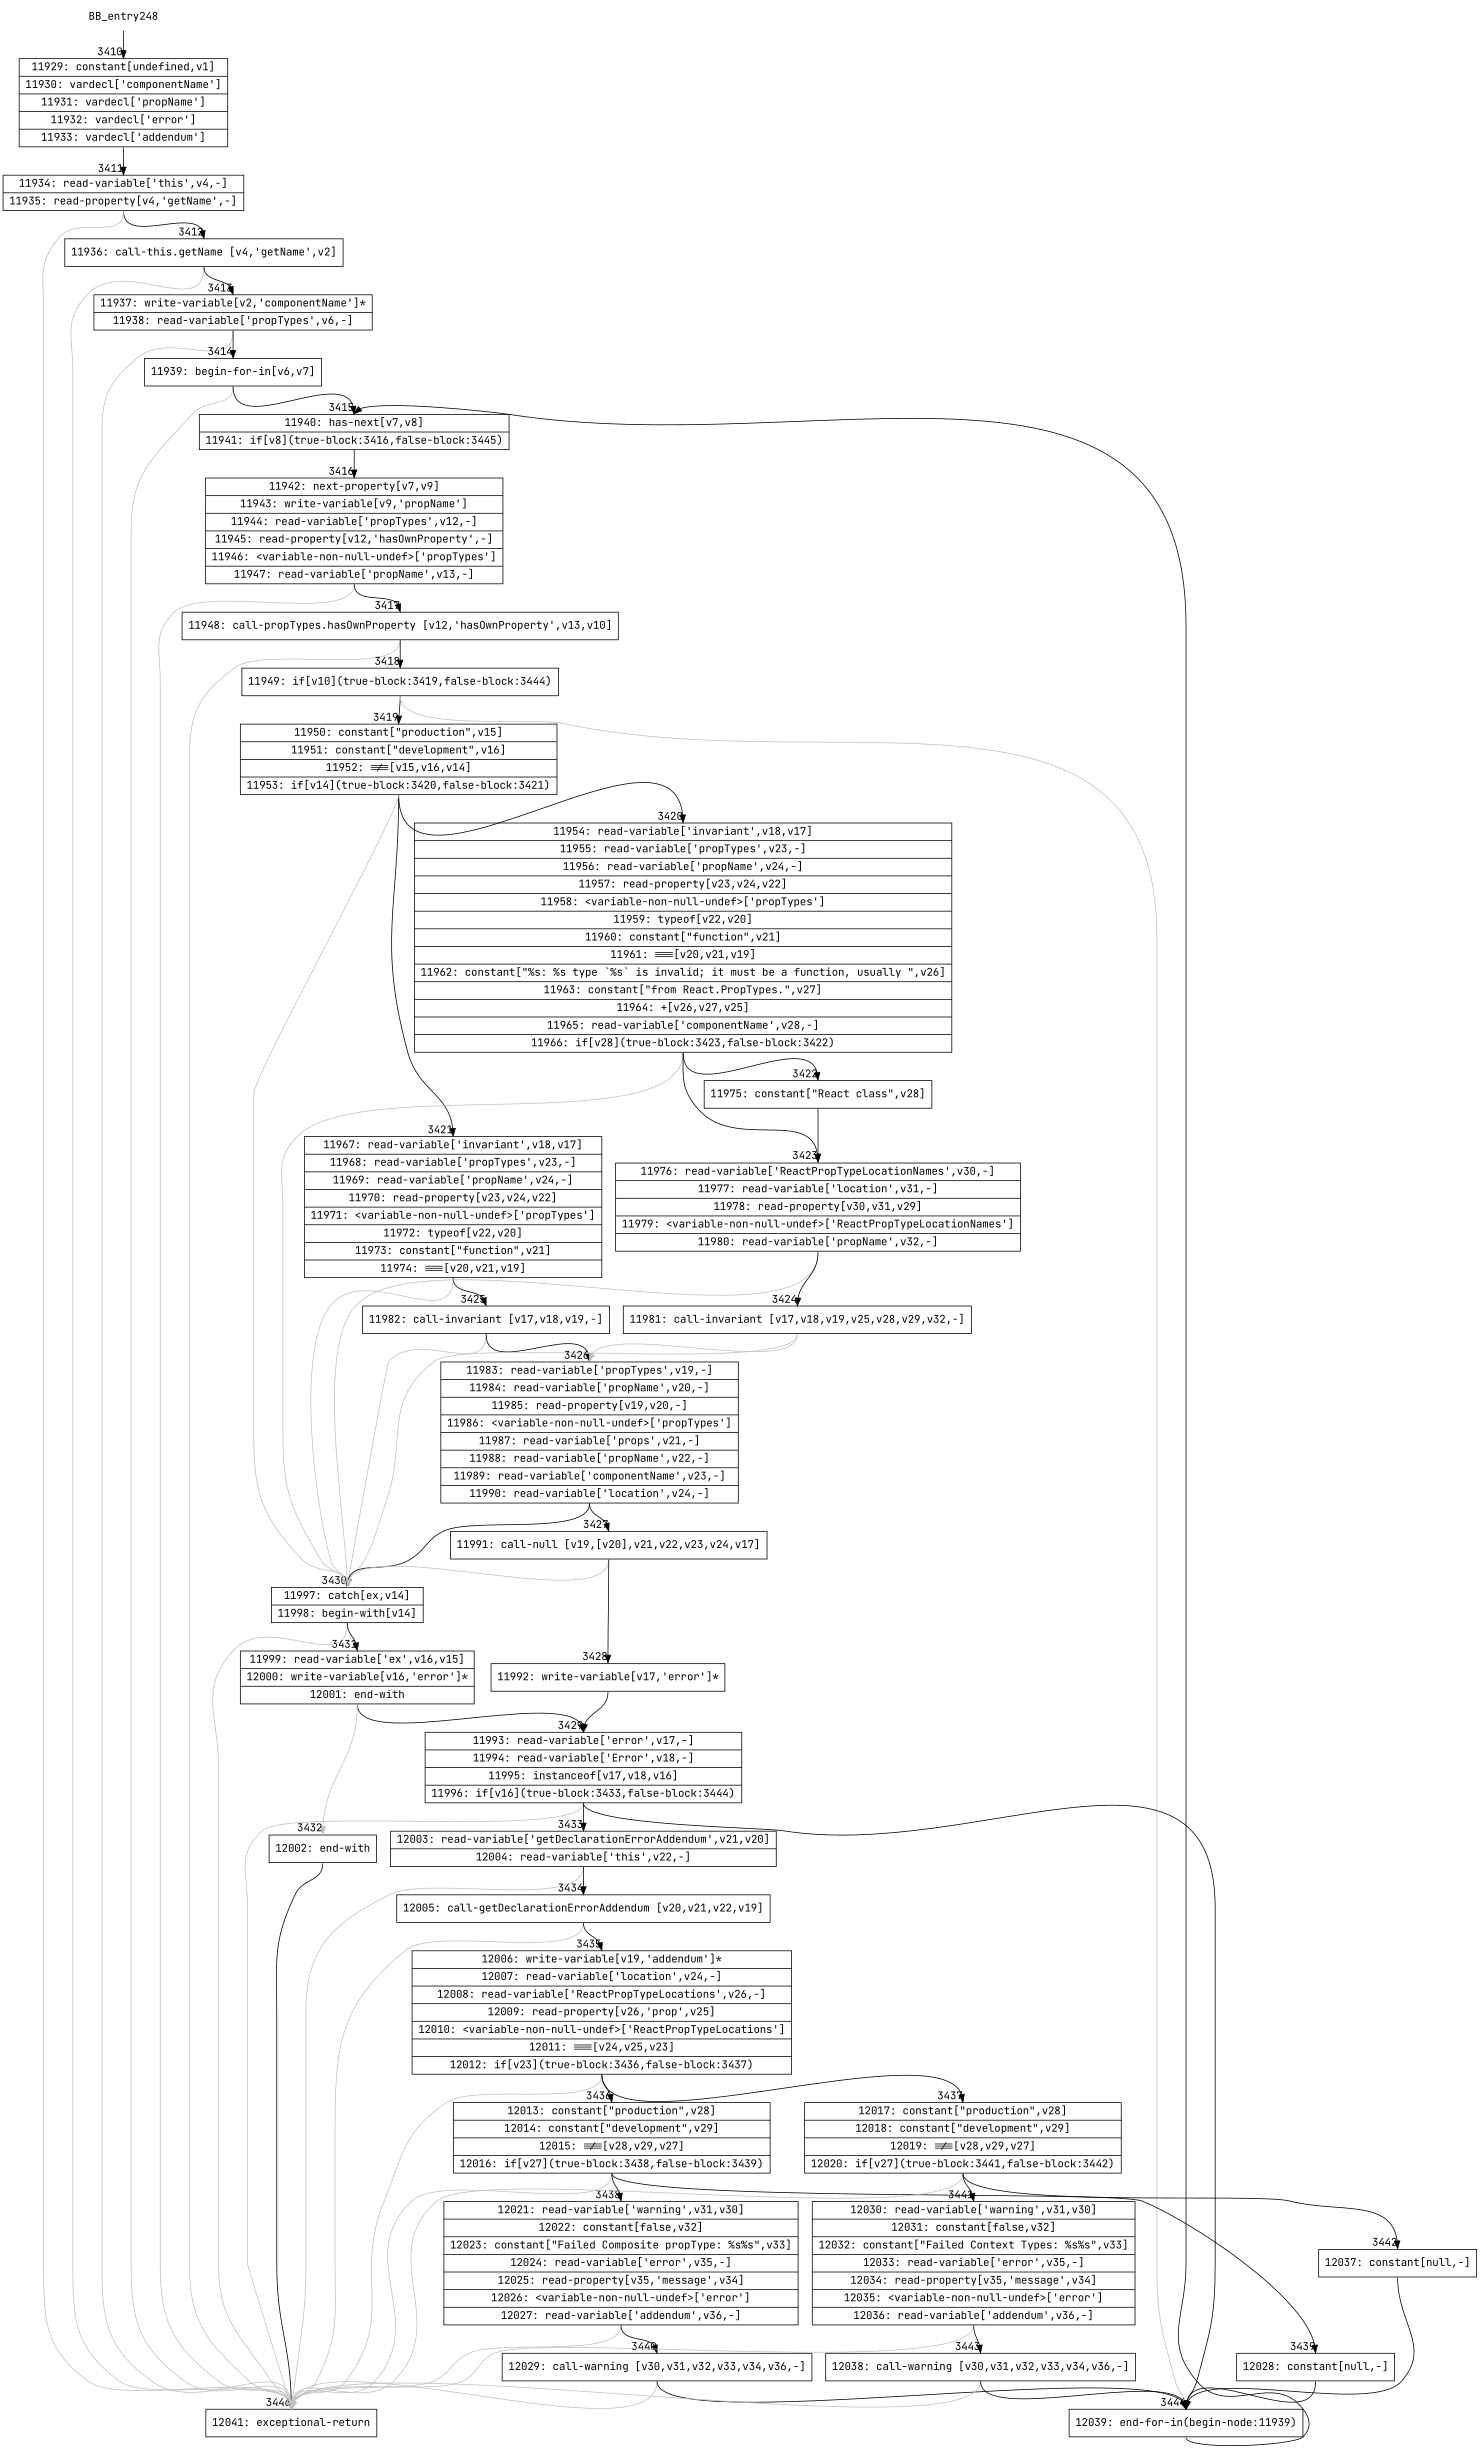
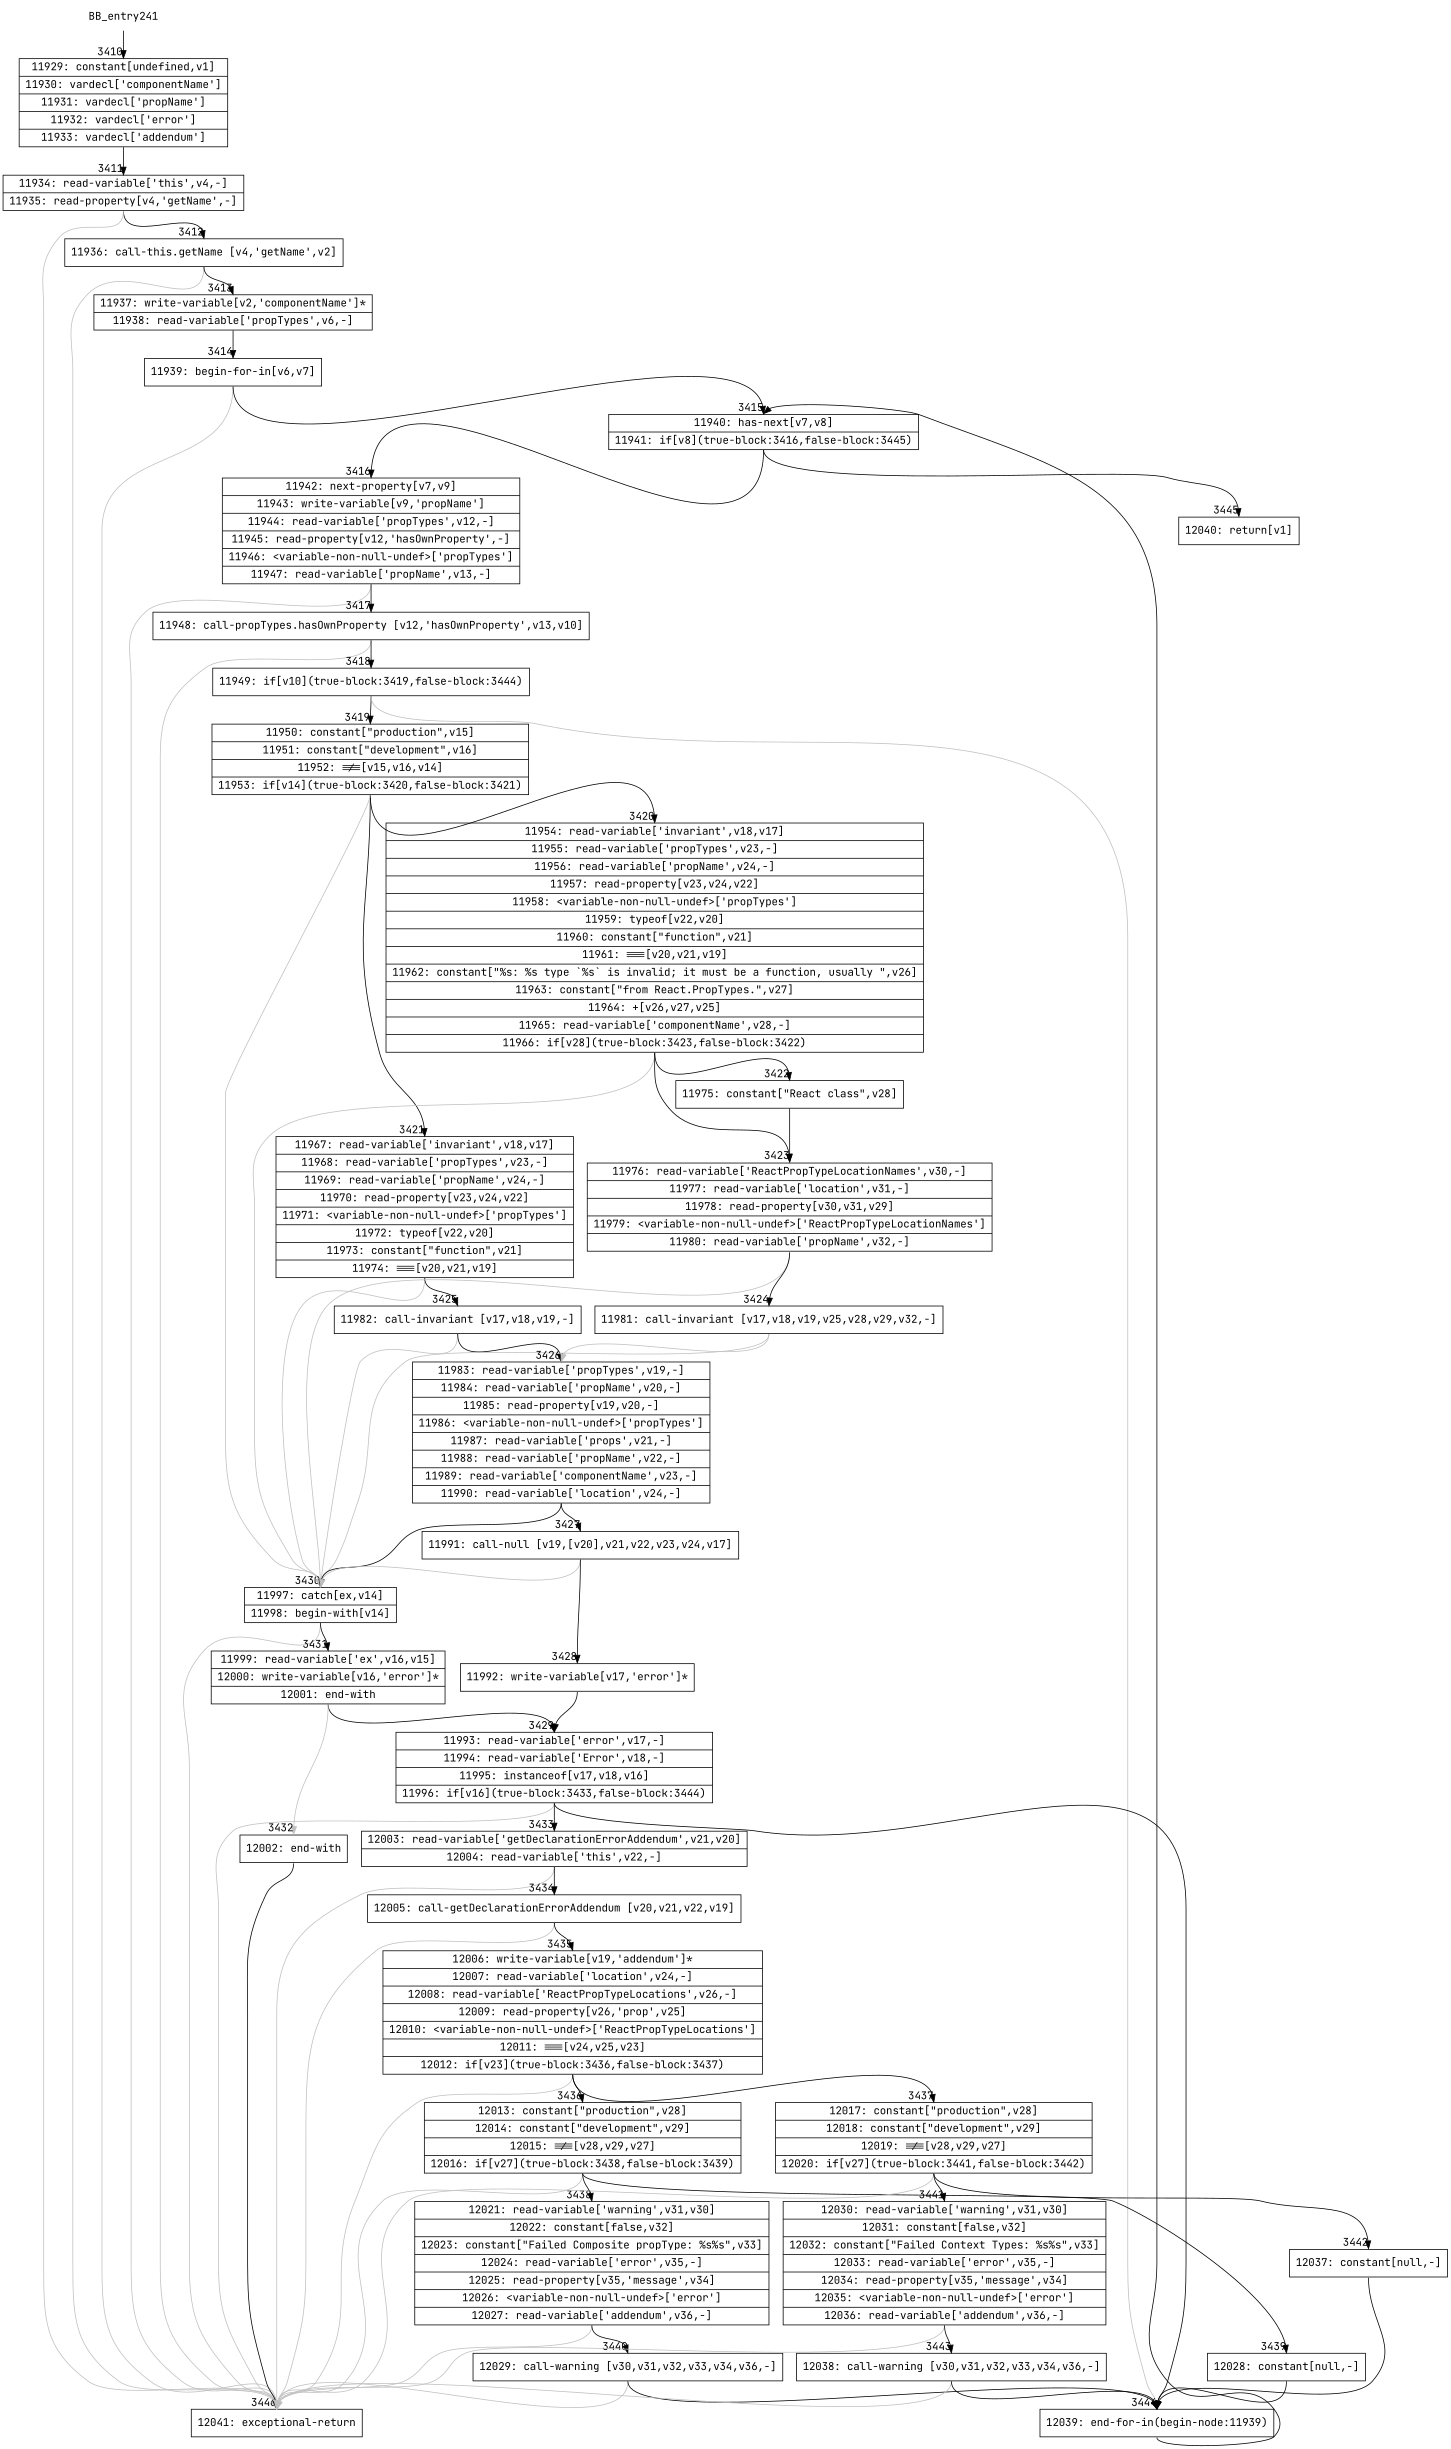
node "BB_entry248": label "BB_entry248" -> "BB_entry241"
node "12040: return[v1]": added
edge "11937: write-variable[v2,'componentName']*" -> "12041: exceptional-return": removed
